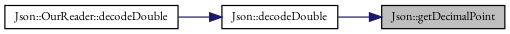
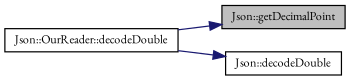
edge "Json::decodeDouble" -> "Json::getDecimalPoint": now "Json::OurReader::decodeDouble" -> "Json::getDecimalPoint"
